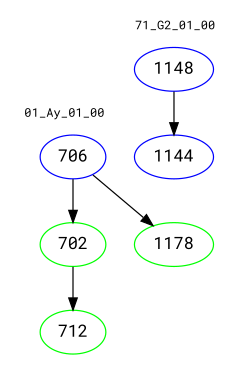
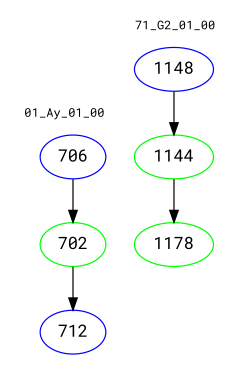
node "1144": color blue -> green
edge "706" -> "1178": now "1144" -> "1178"
node "712": color green -> blue
